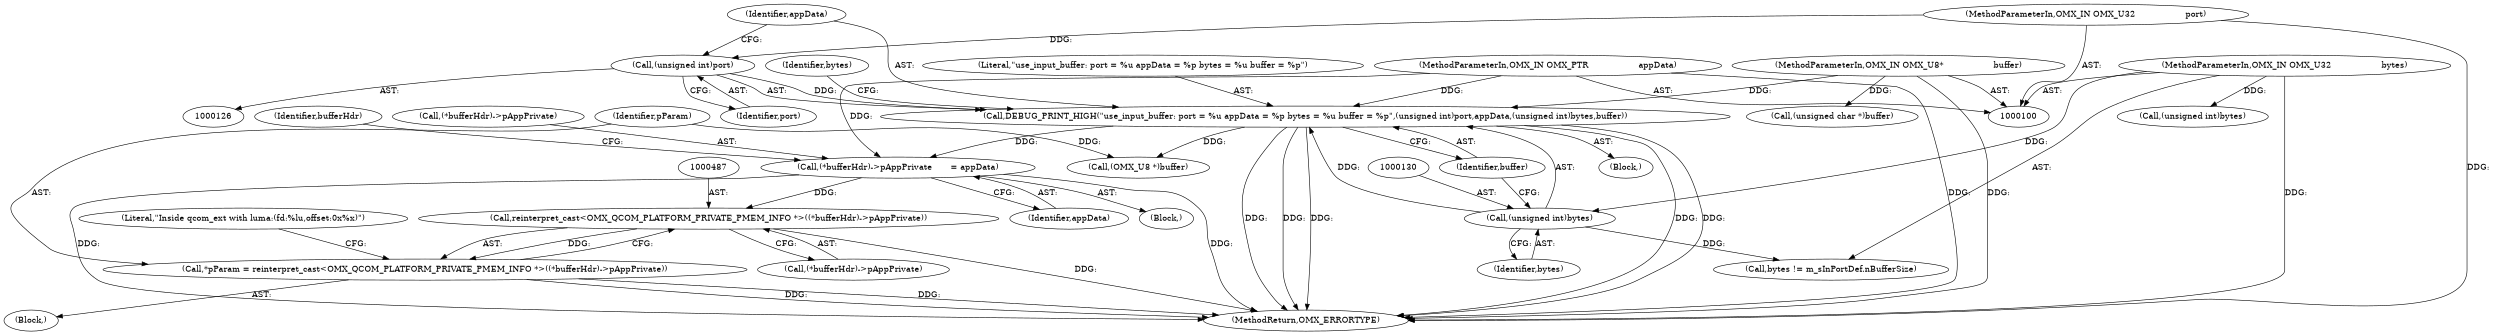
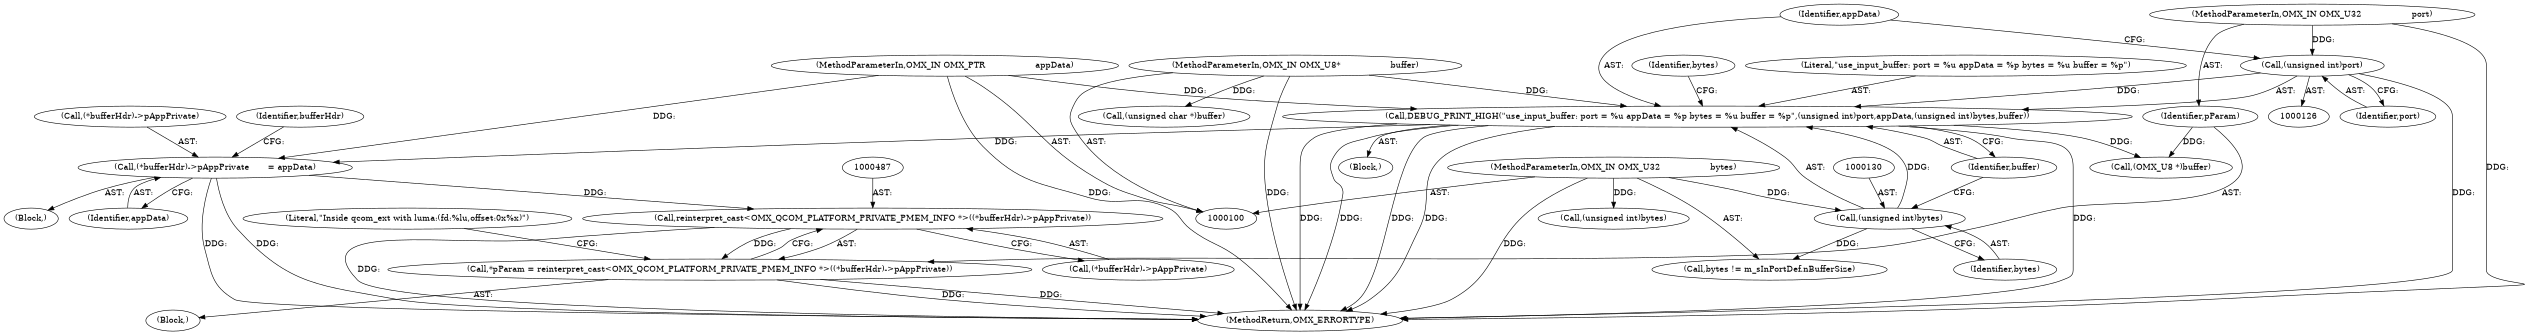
edge "(MethodParameterIn,OMX_IN OMX_U32                   port)" -> "1000100": now "(MethodParameterIn,OMX_IN OMX_U32                   port)" -> "(Identifier,pParam)"
edge "(Call,(unsigned int)port)" -> "(MethodReturn,OMX_ERRORTYPE)": added, label "DDG:"
